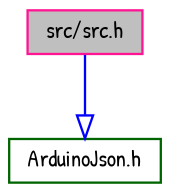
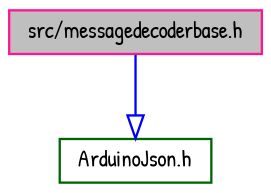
node "src/src.h": label "src/src.h" -> "src/messagedecoderbase.h"
